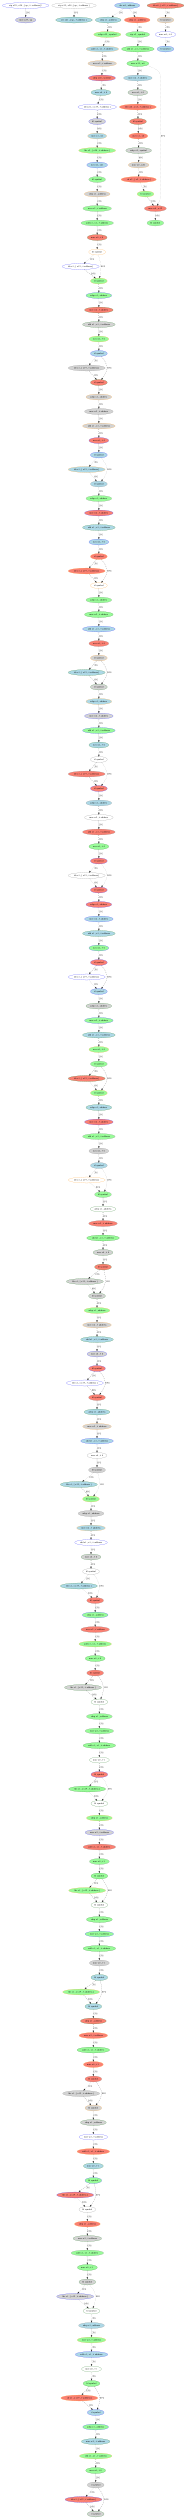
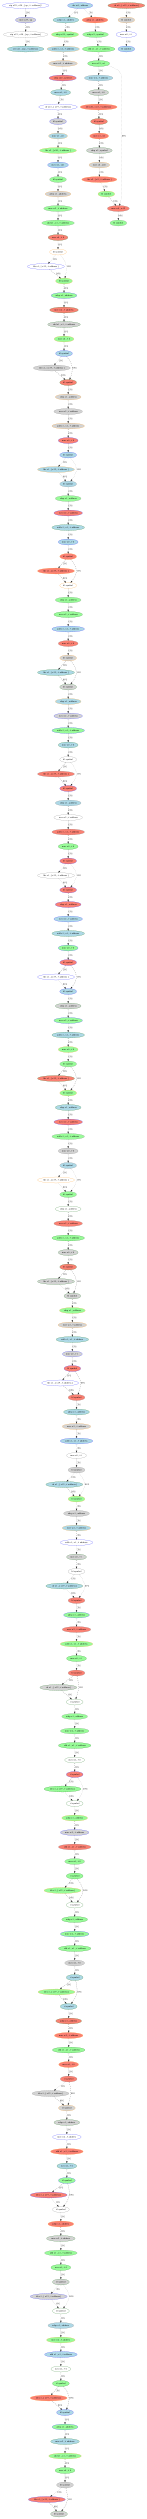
edge "mov x29 , sp" -> "stp x19 , x20 , [ sp , # address ]": added, label "CFG"
node "stp x3 , symbol": label "stp x3 , symbol" -> "adrp x3 , symbol"
